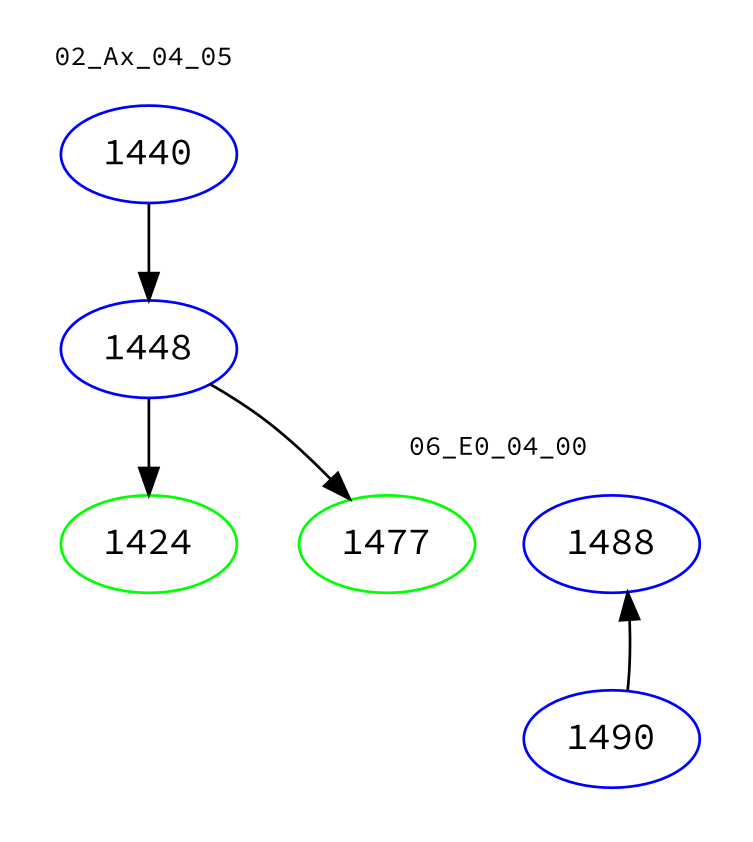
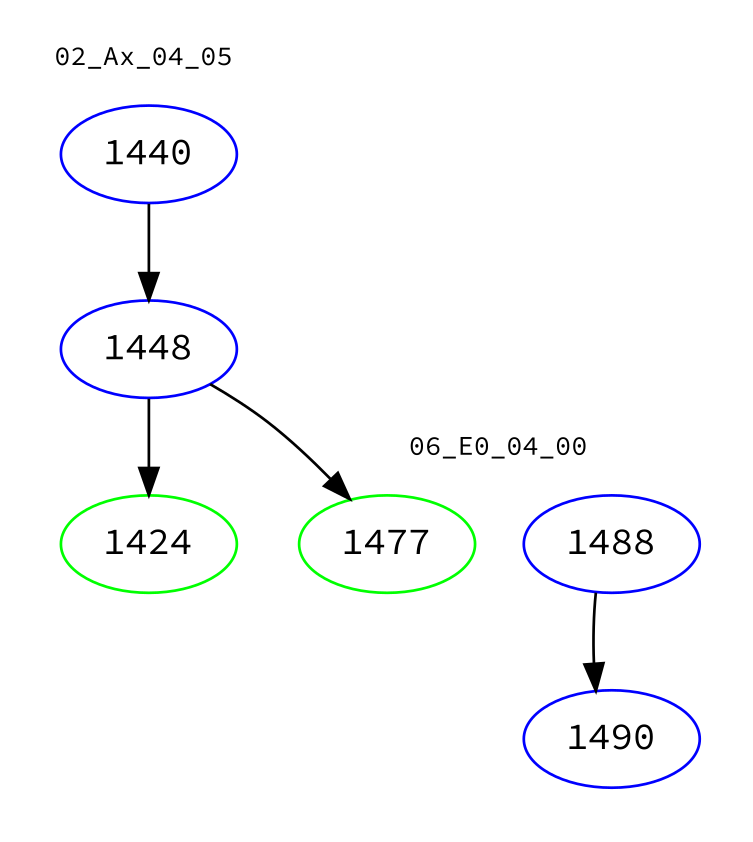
edge "1490" -> "1488": reversed
